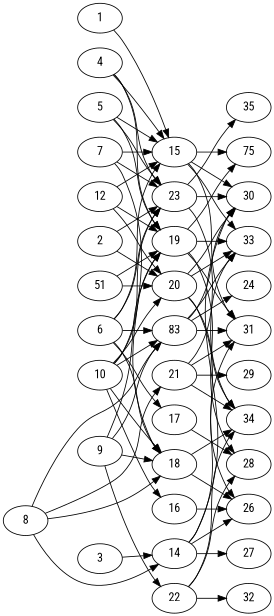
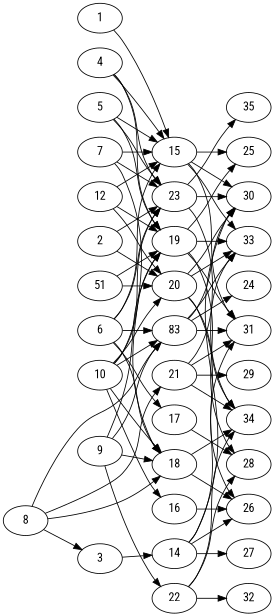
node "75": label "75" -> "25"
edge "8" -> "14": now "8" -> "3"
